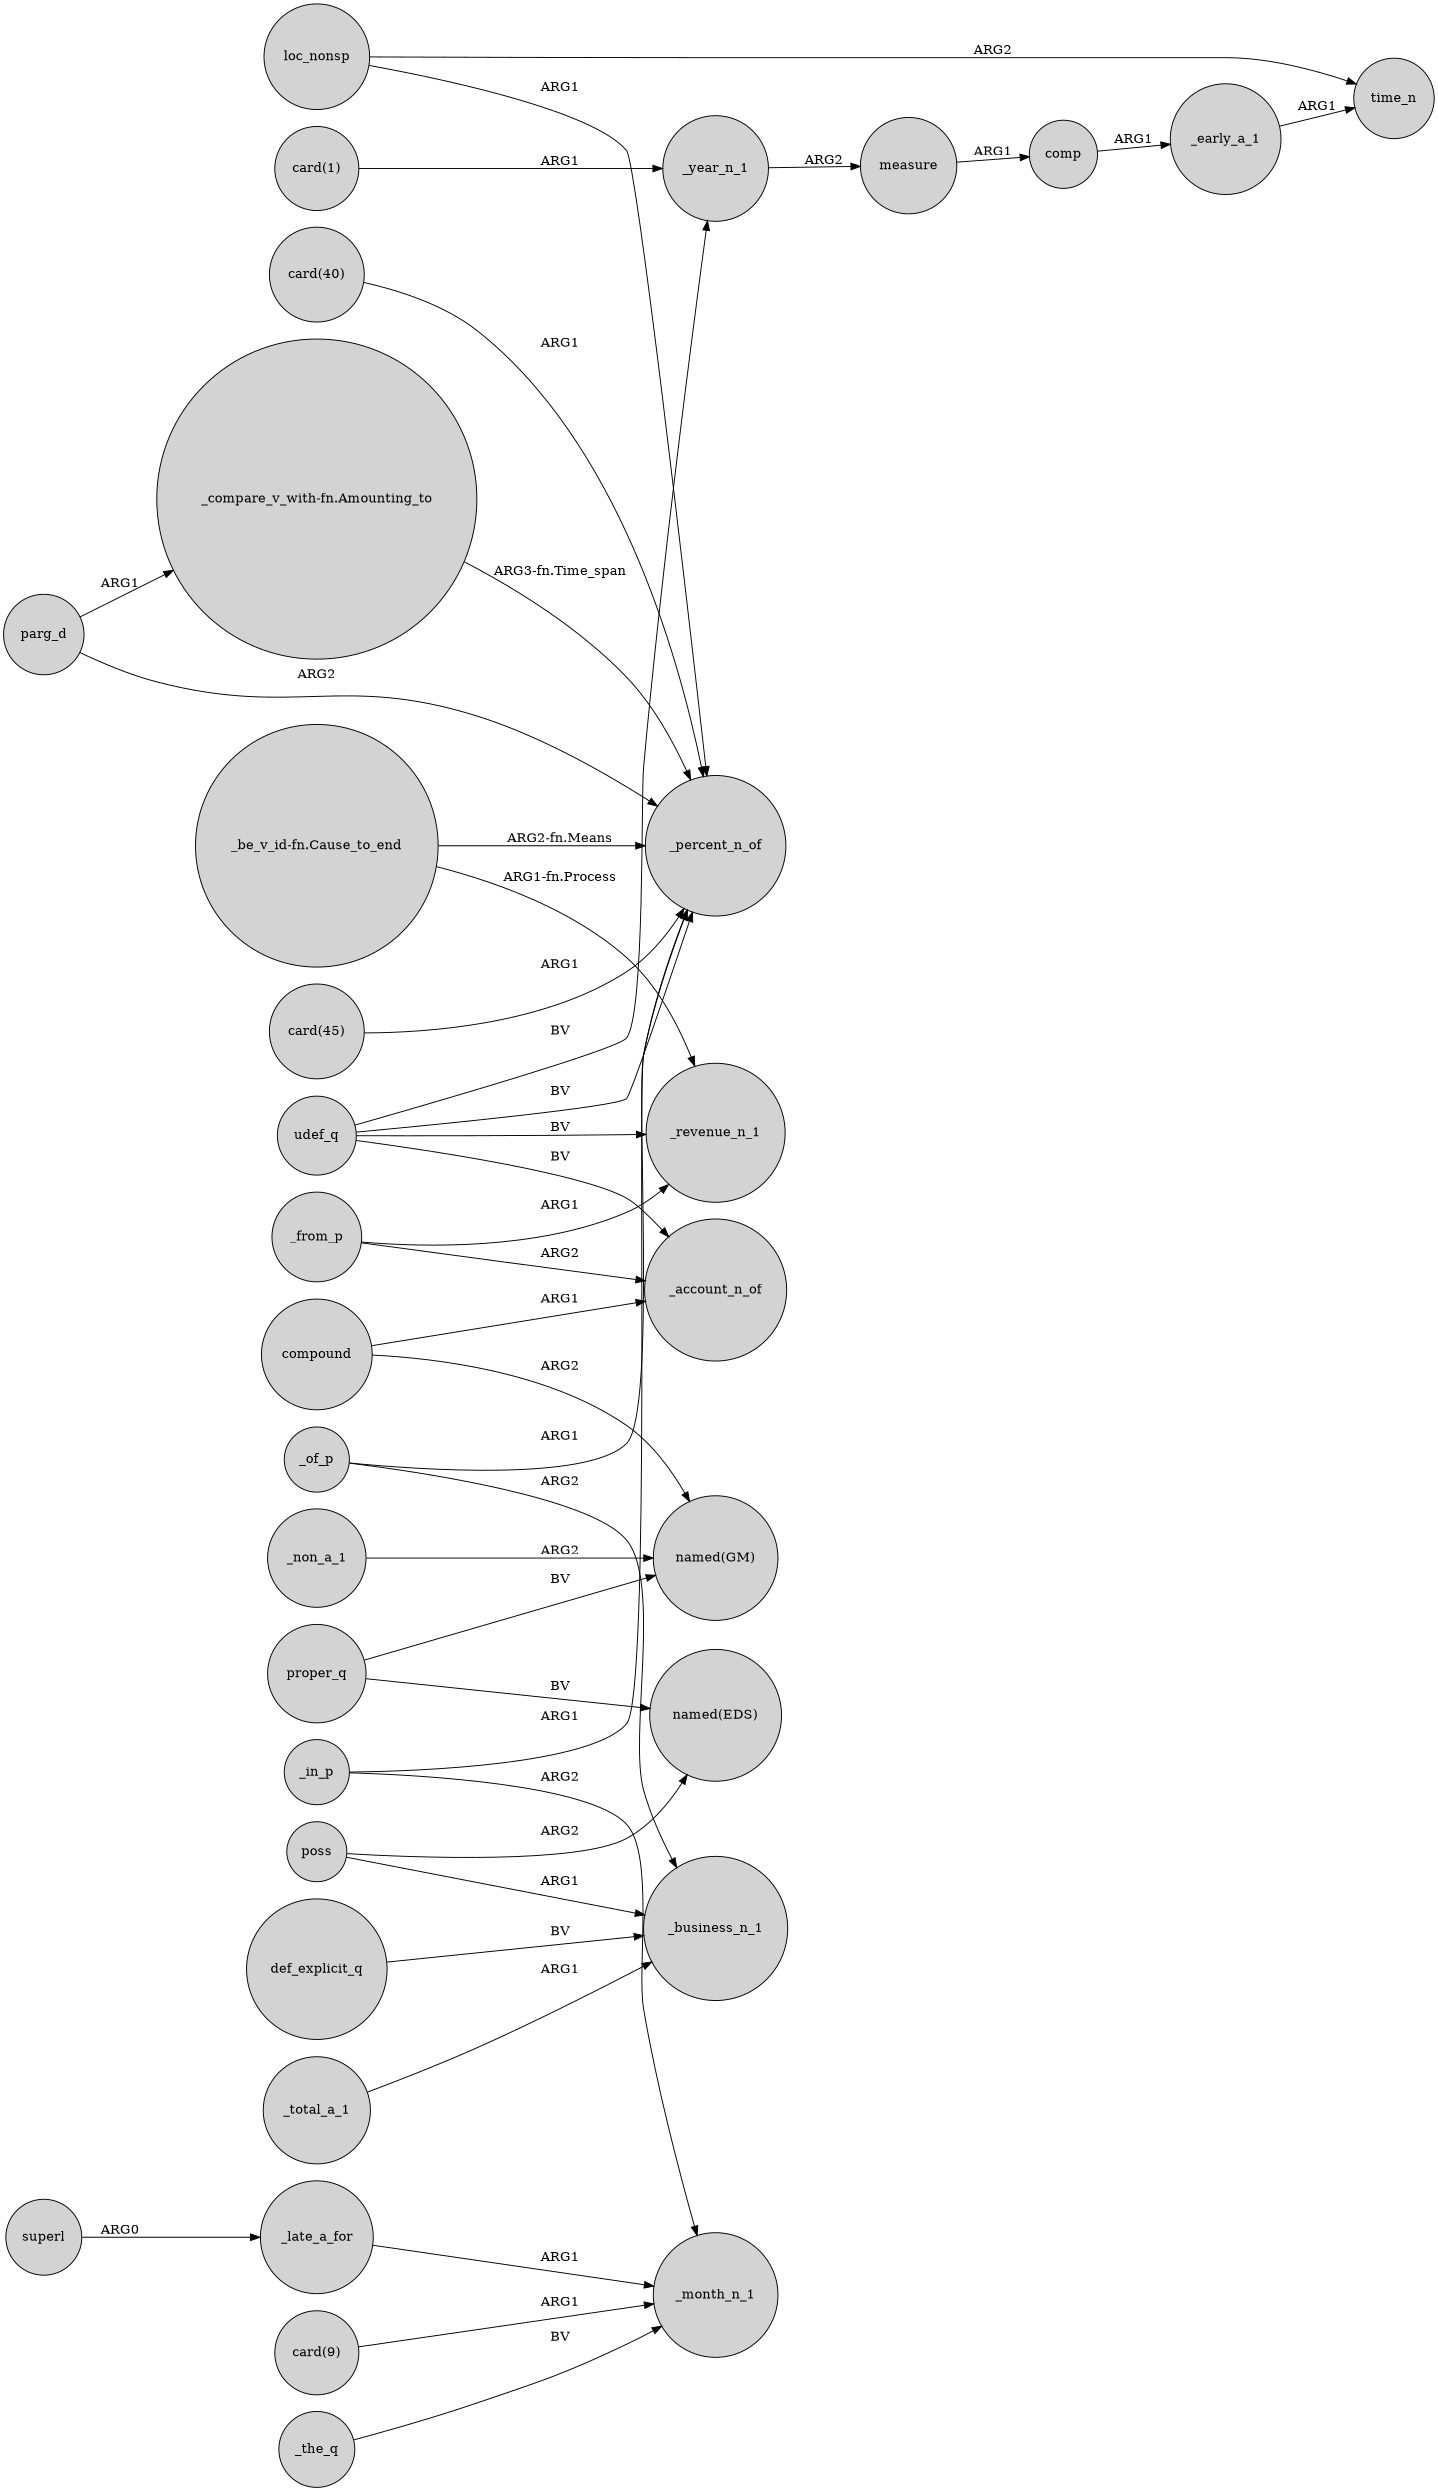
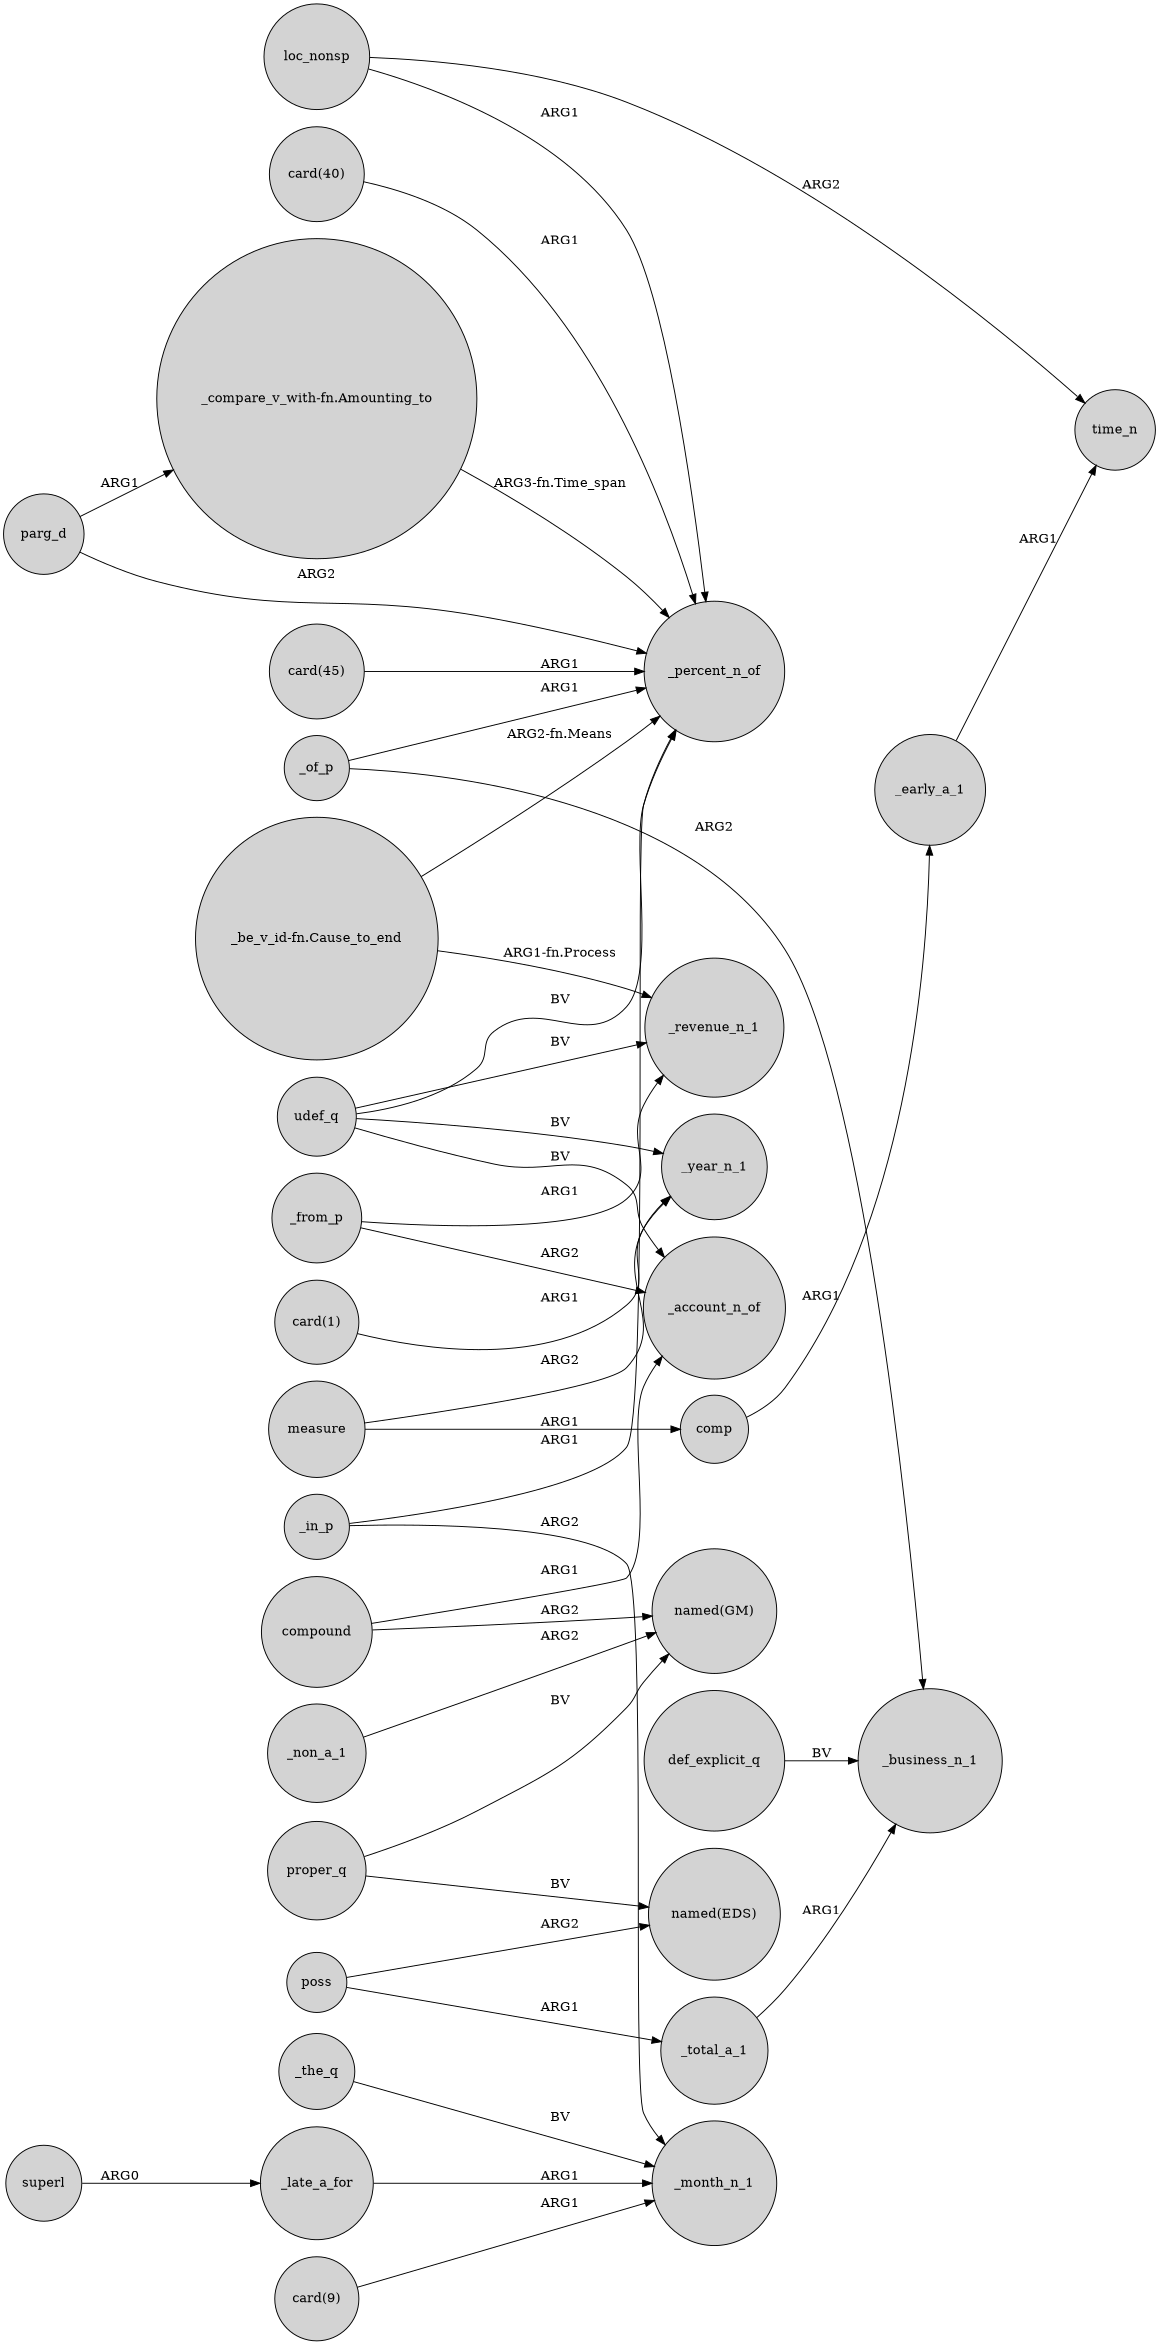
edge "_year_n_1" -> "measure": reversed
edge "poss" -> "_business_n_1": now "poss" -> "_total_a_1"
